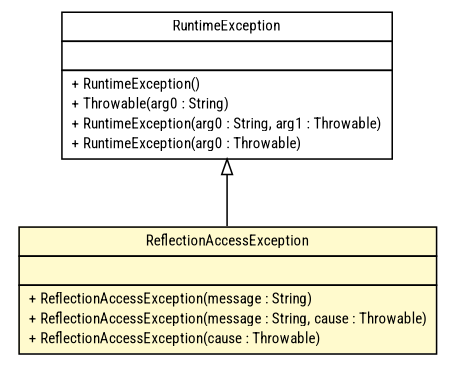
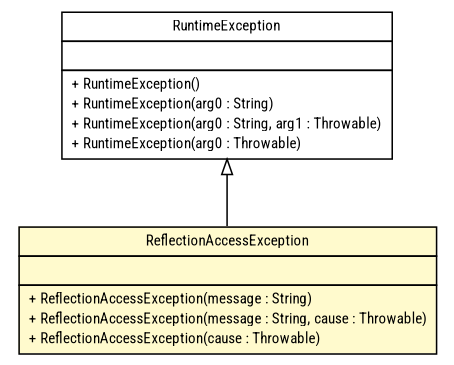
node "RuntimeException": text "+ Throwable(arg0 : String)" -> "+ RuntimeException(arg0 : String)"
